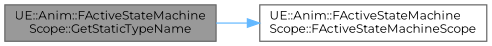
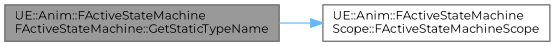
node "UE::Anim::FActiveStateMachine Scope::GetStaticTypeName": label "UE::Anim::FActiveStateMachine Scope::GetStaticTypeName" -> "UE::Anim::FActiveStateMachine FActiveStateMachine::GetStaticTypeName"
